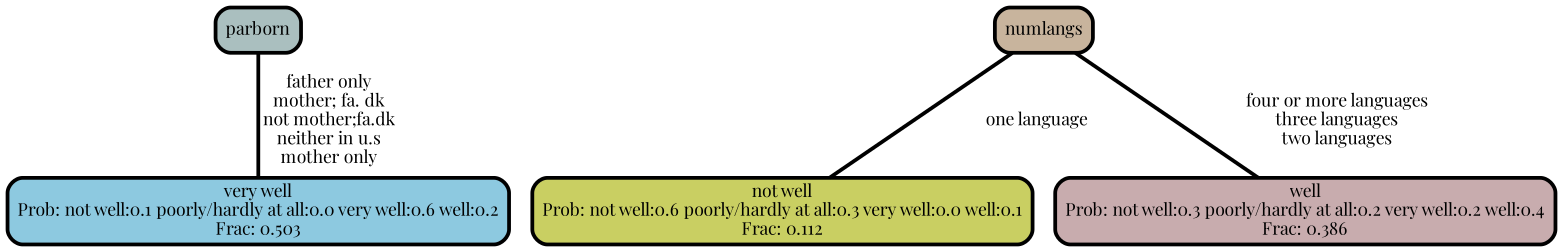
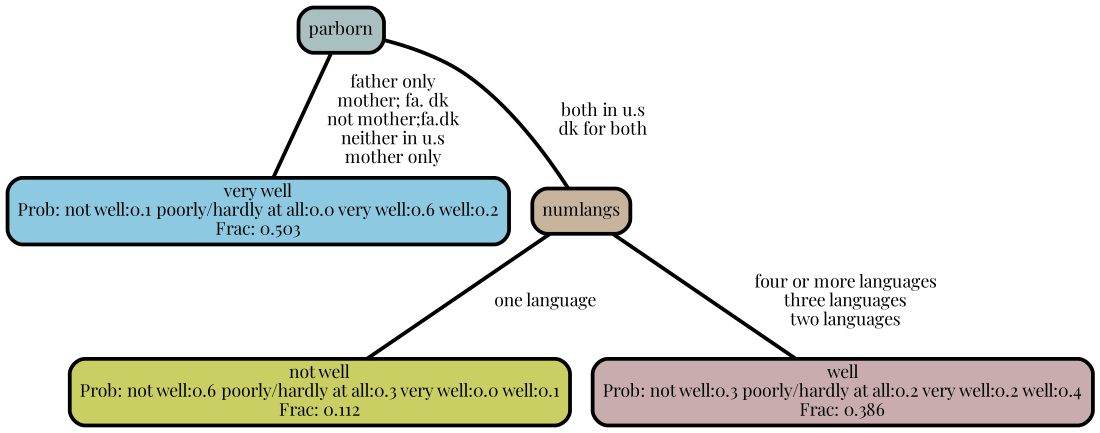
edge "parborn" -- "numlangs": added, label "both in u.s dk for both"
